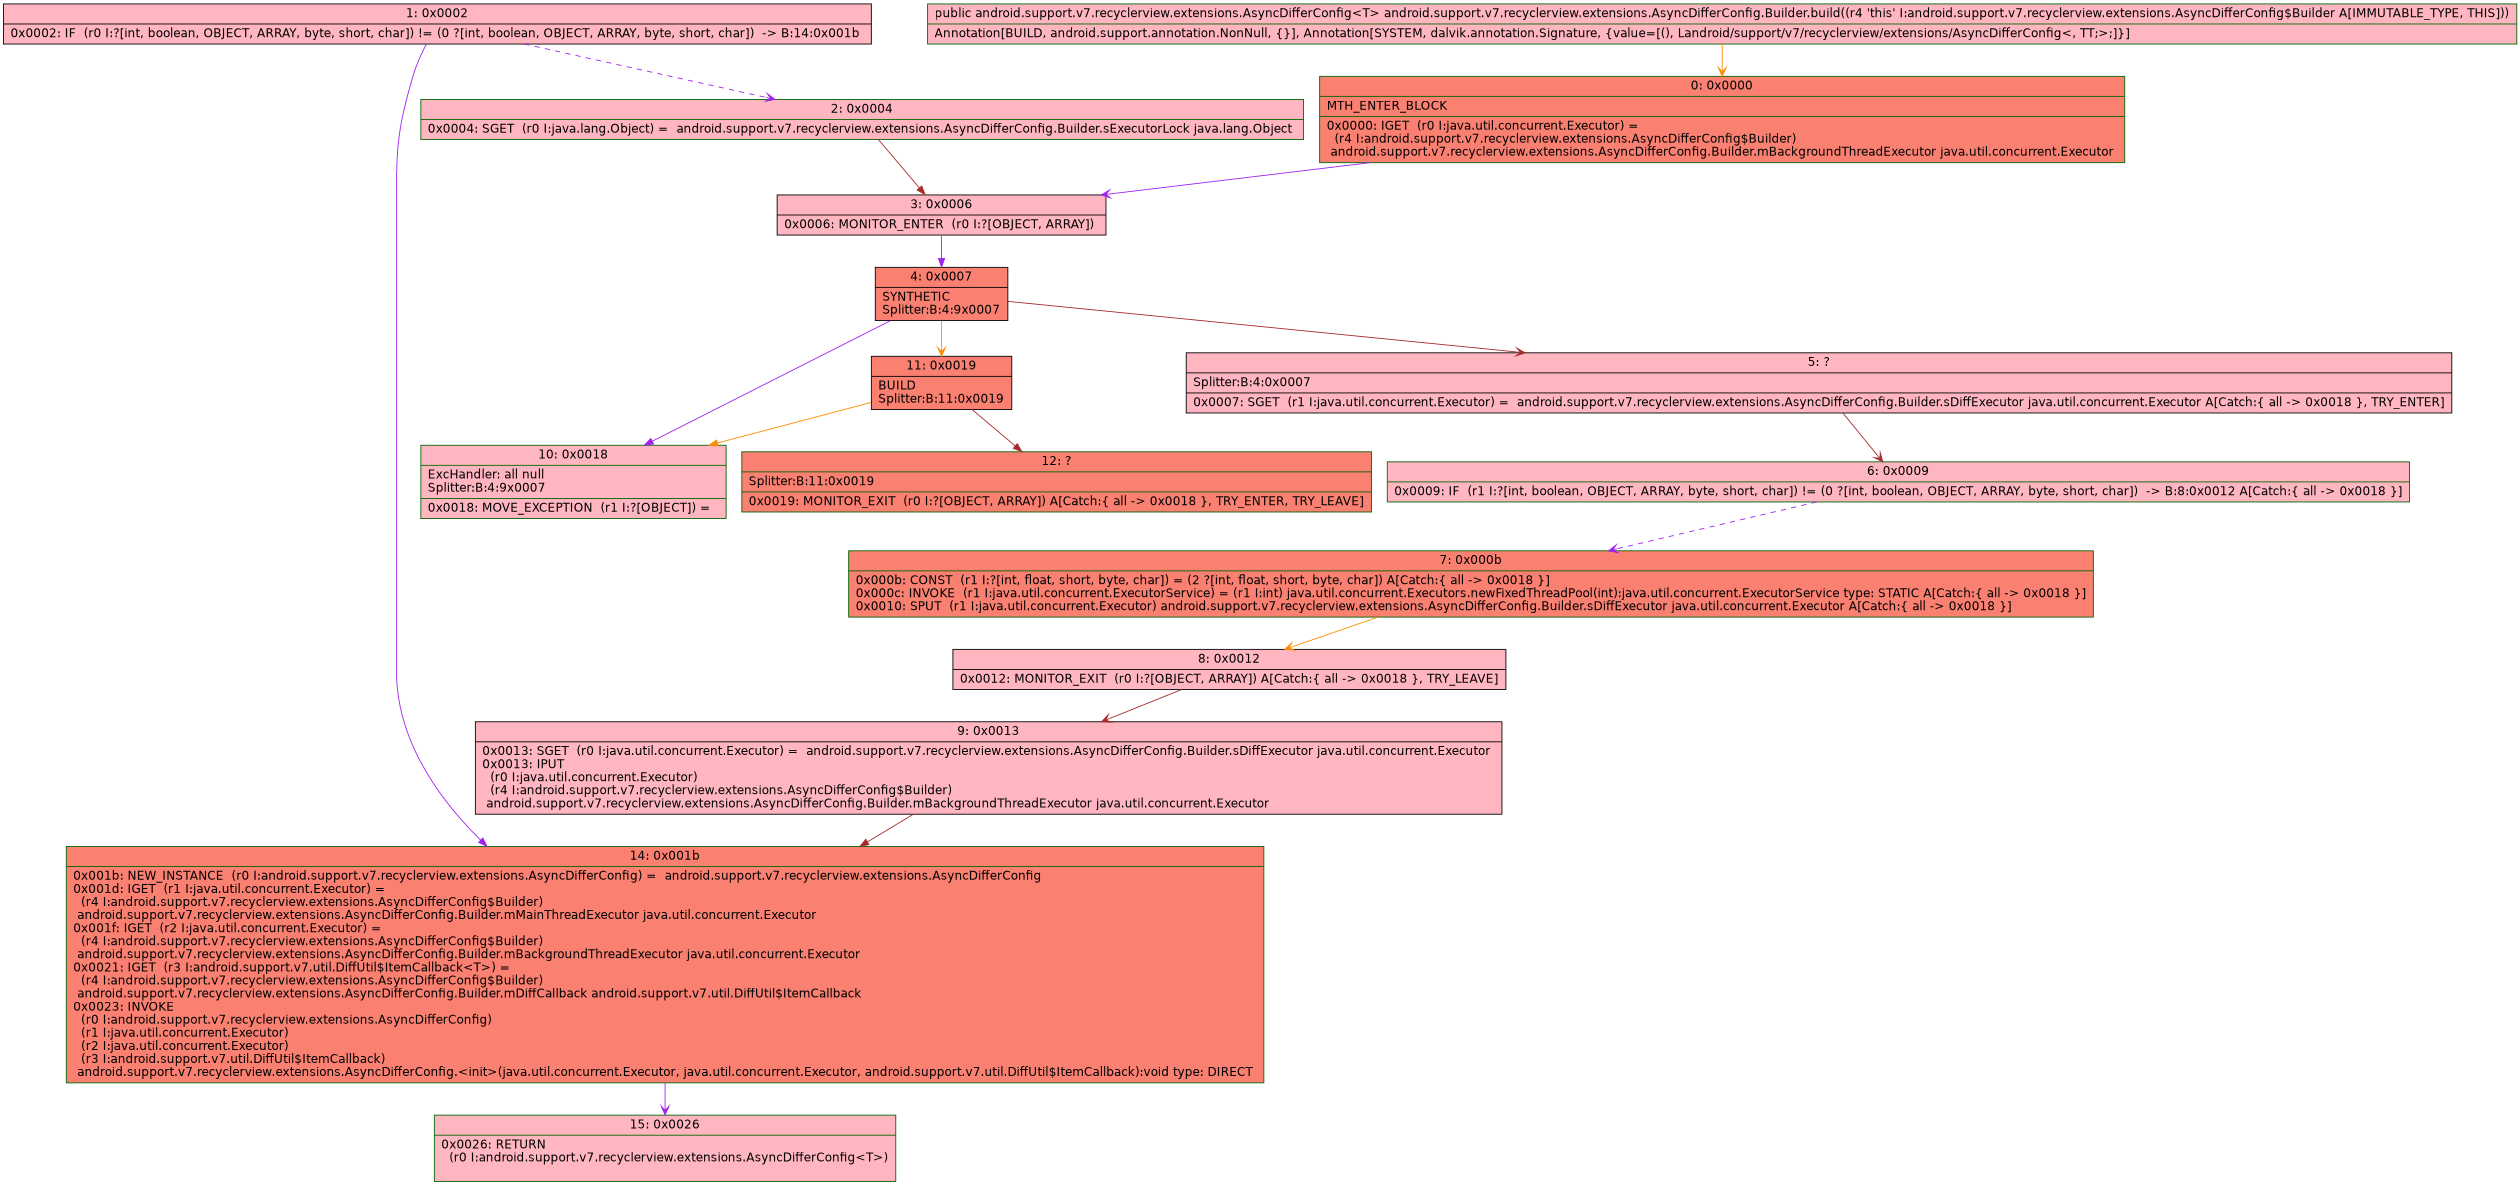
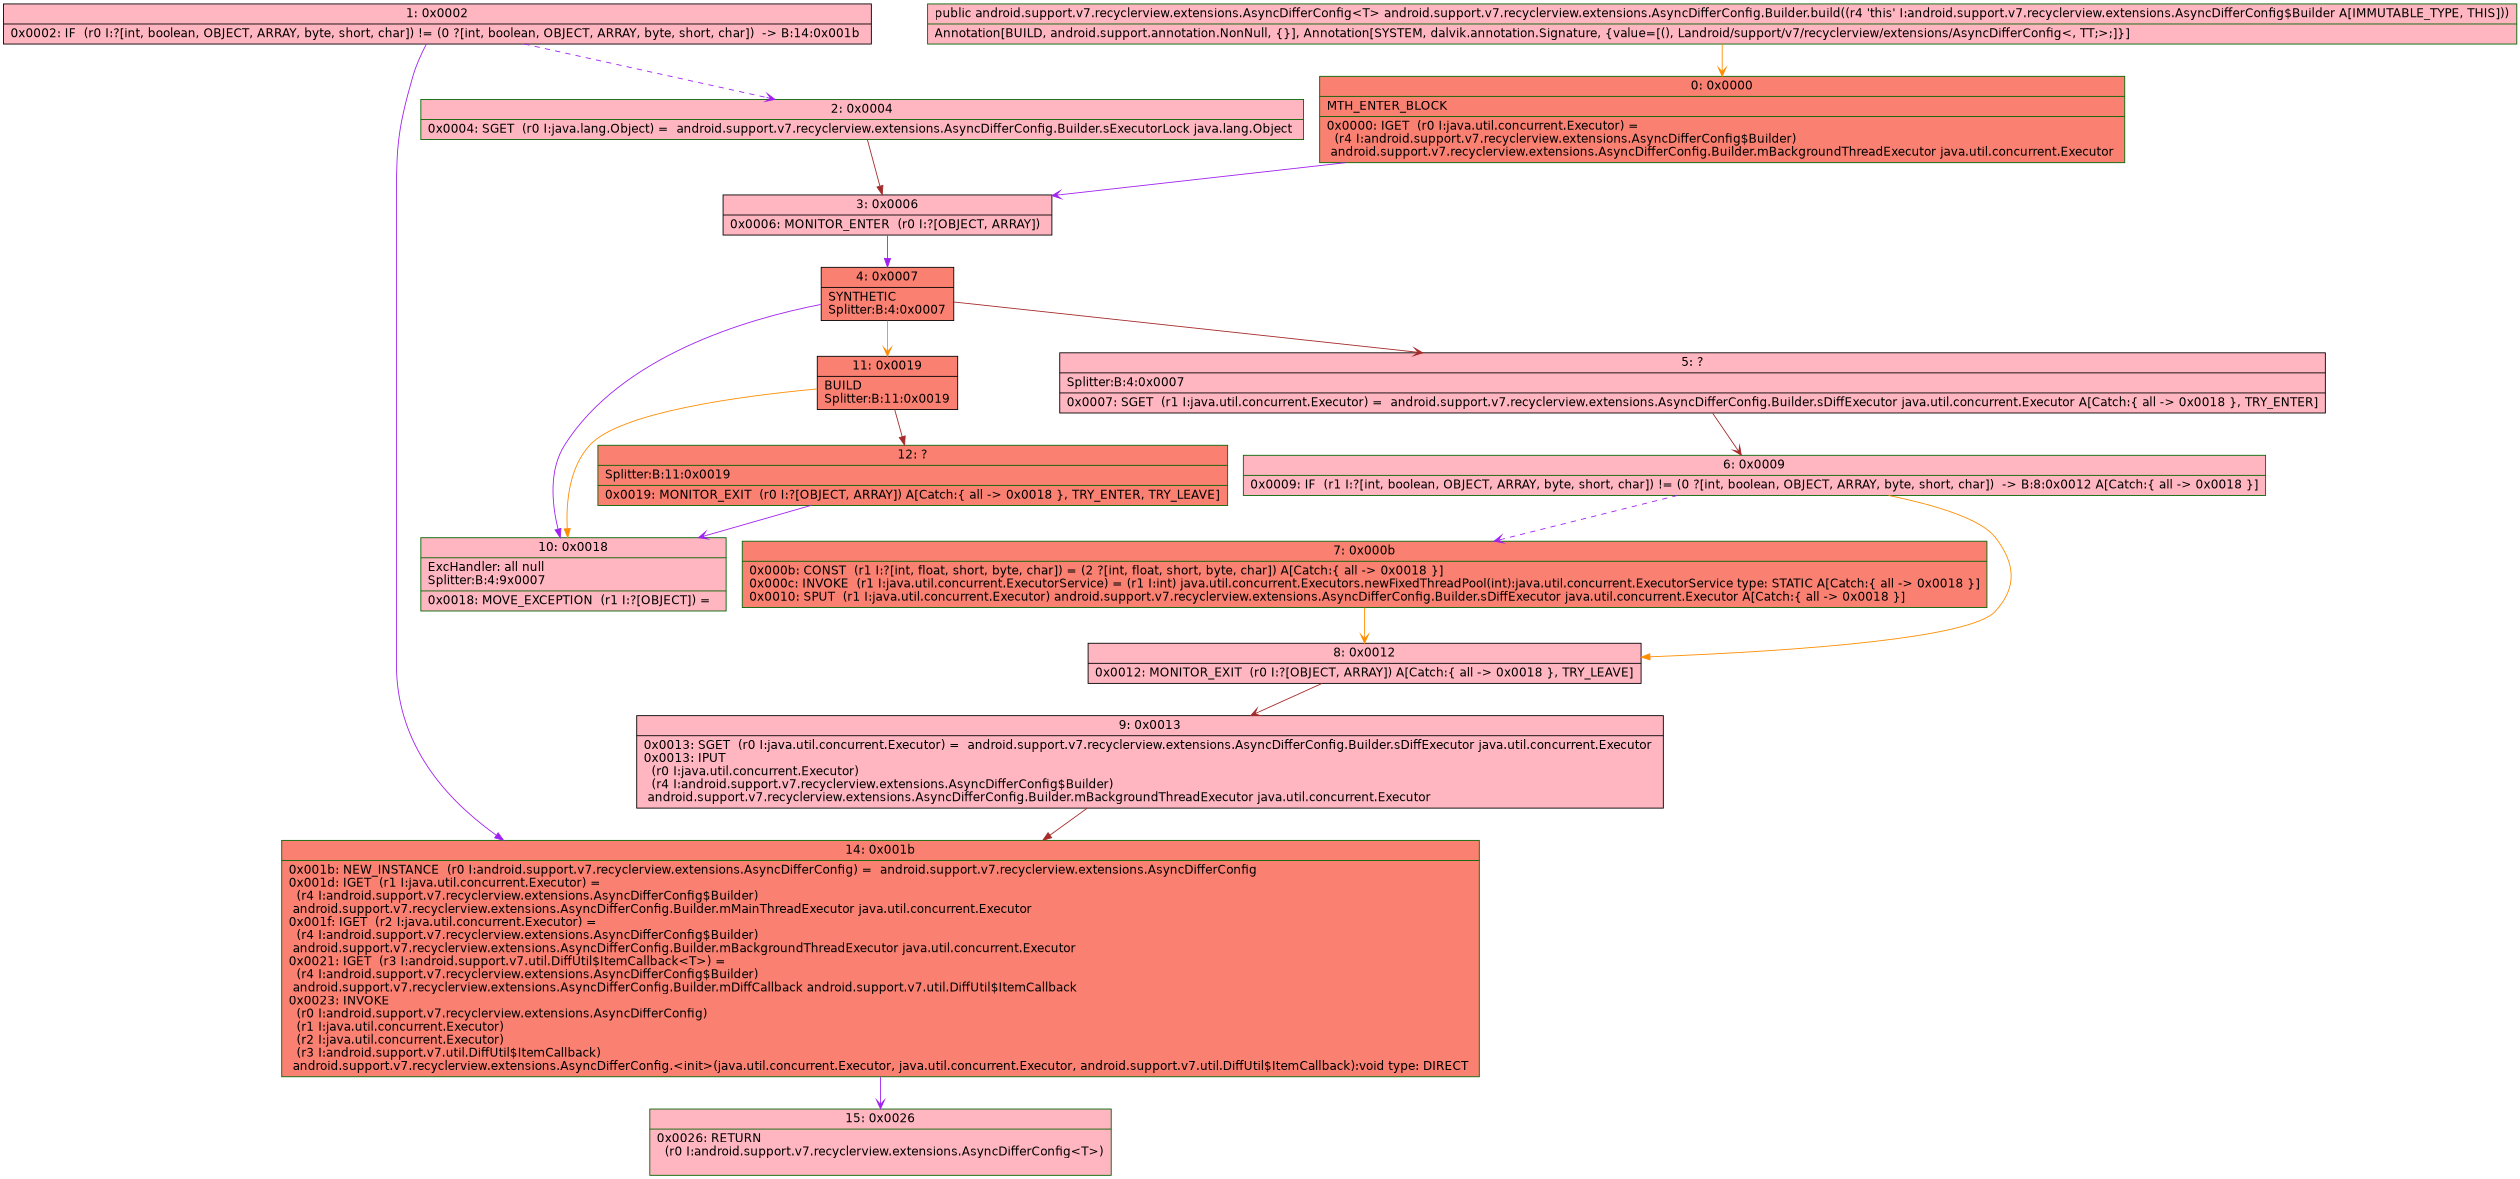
node "4: 0x0007": text "Splitter:B:4:9x0007" -> "Splitter:B:4:0x0007"
edge "12: ?" -> "10: 0x0018": added
edge "6: 0x0009" -> "8: 0x0012": added
